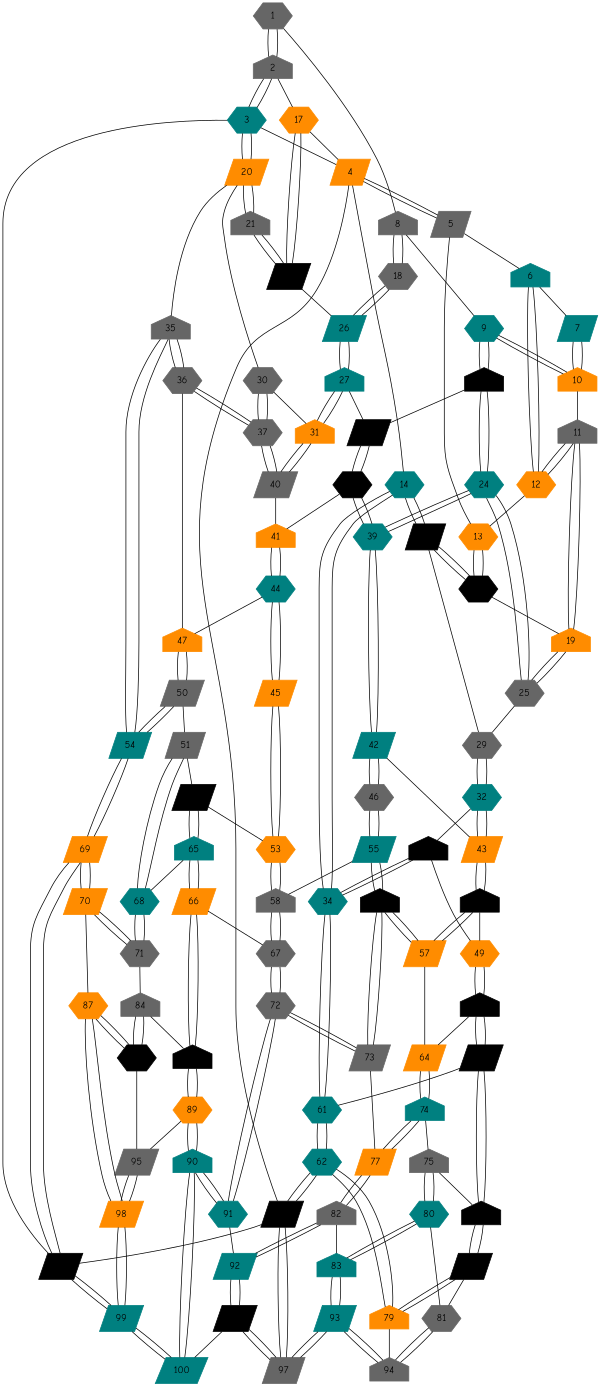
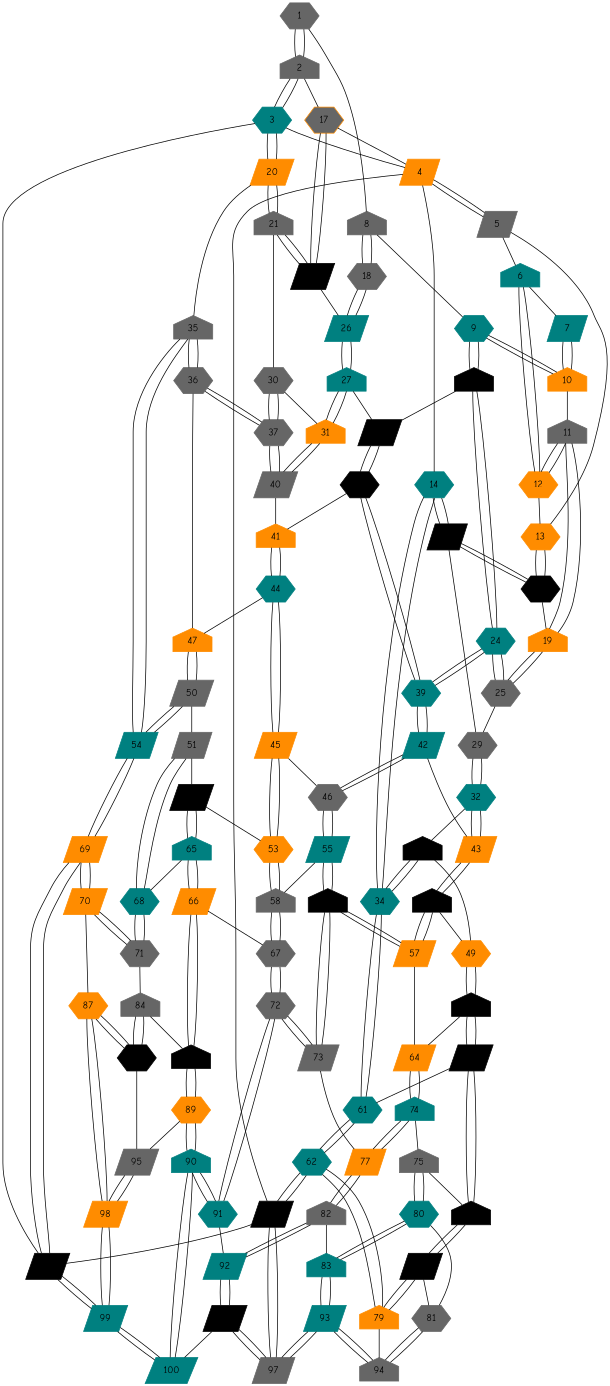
node "17": fillcolor darkorange -> gray40
edge "20" -- "30": now "21" -- "30"
edge "45" -- "46": added
